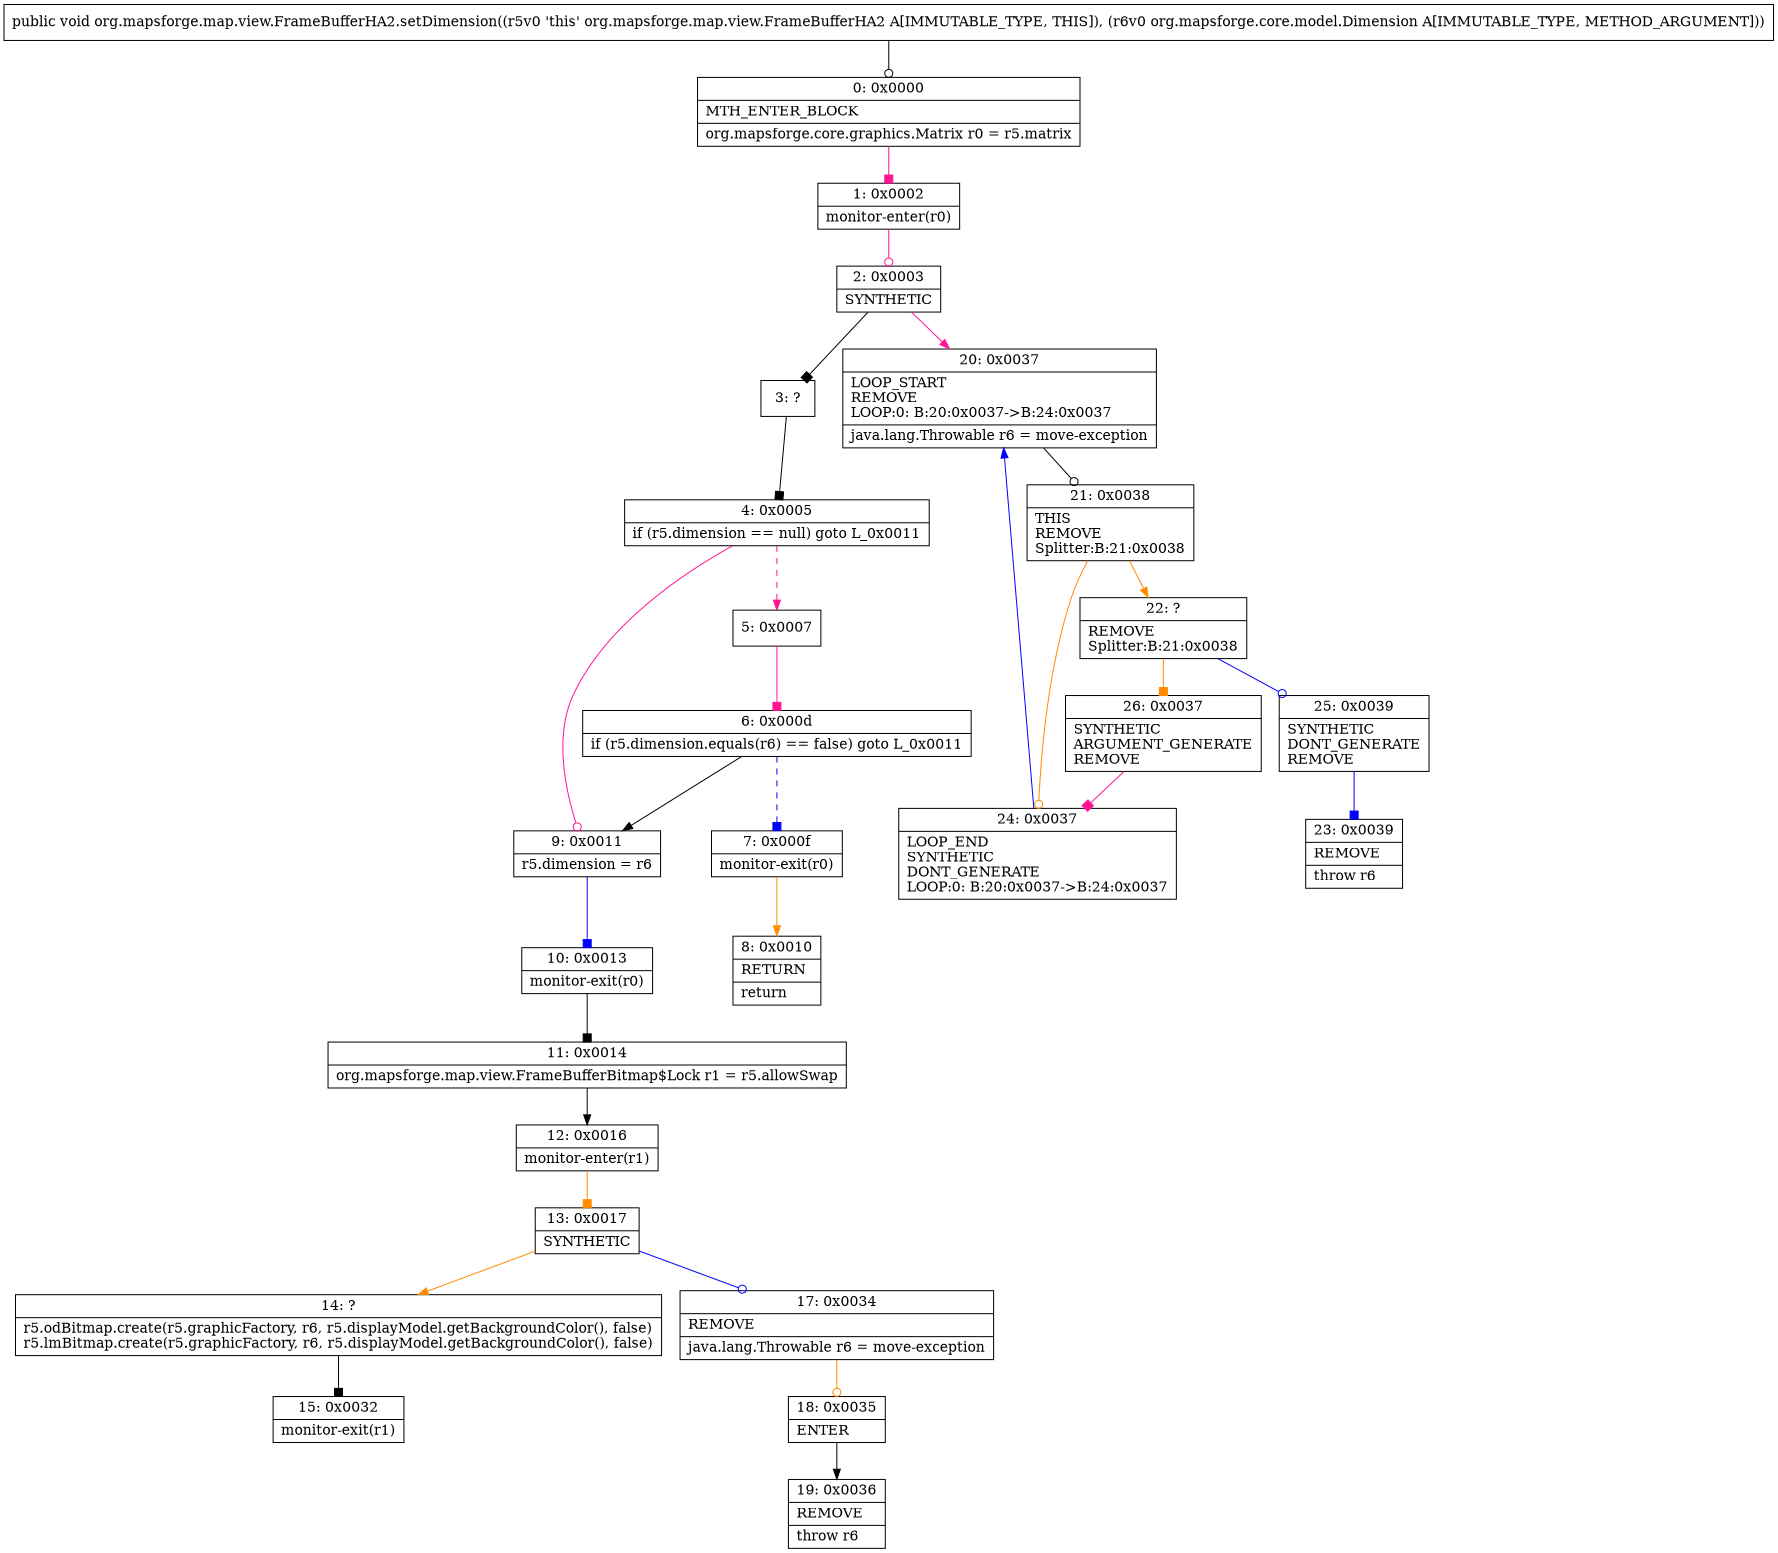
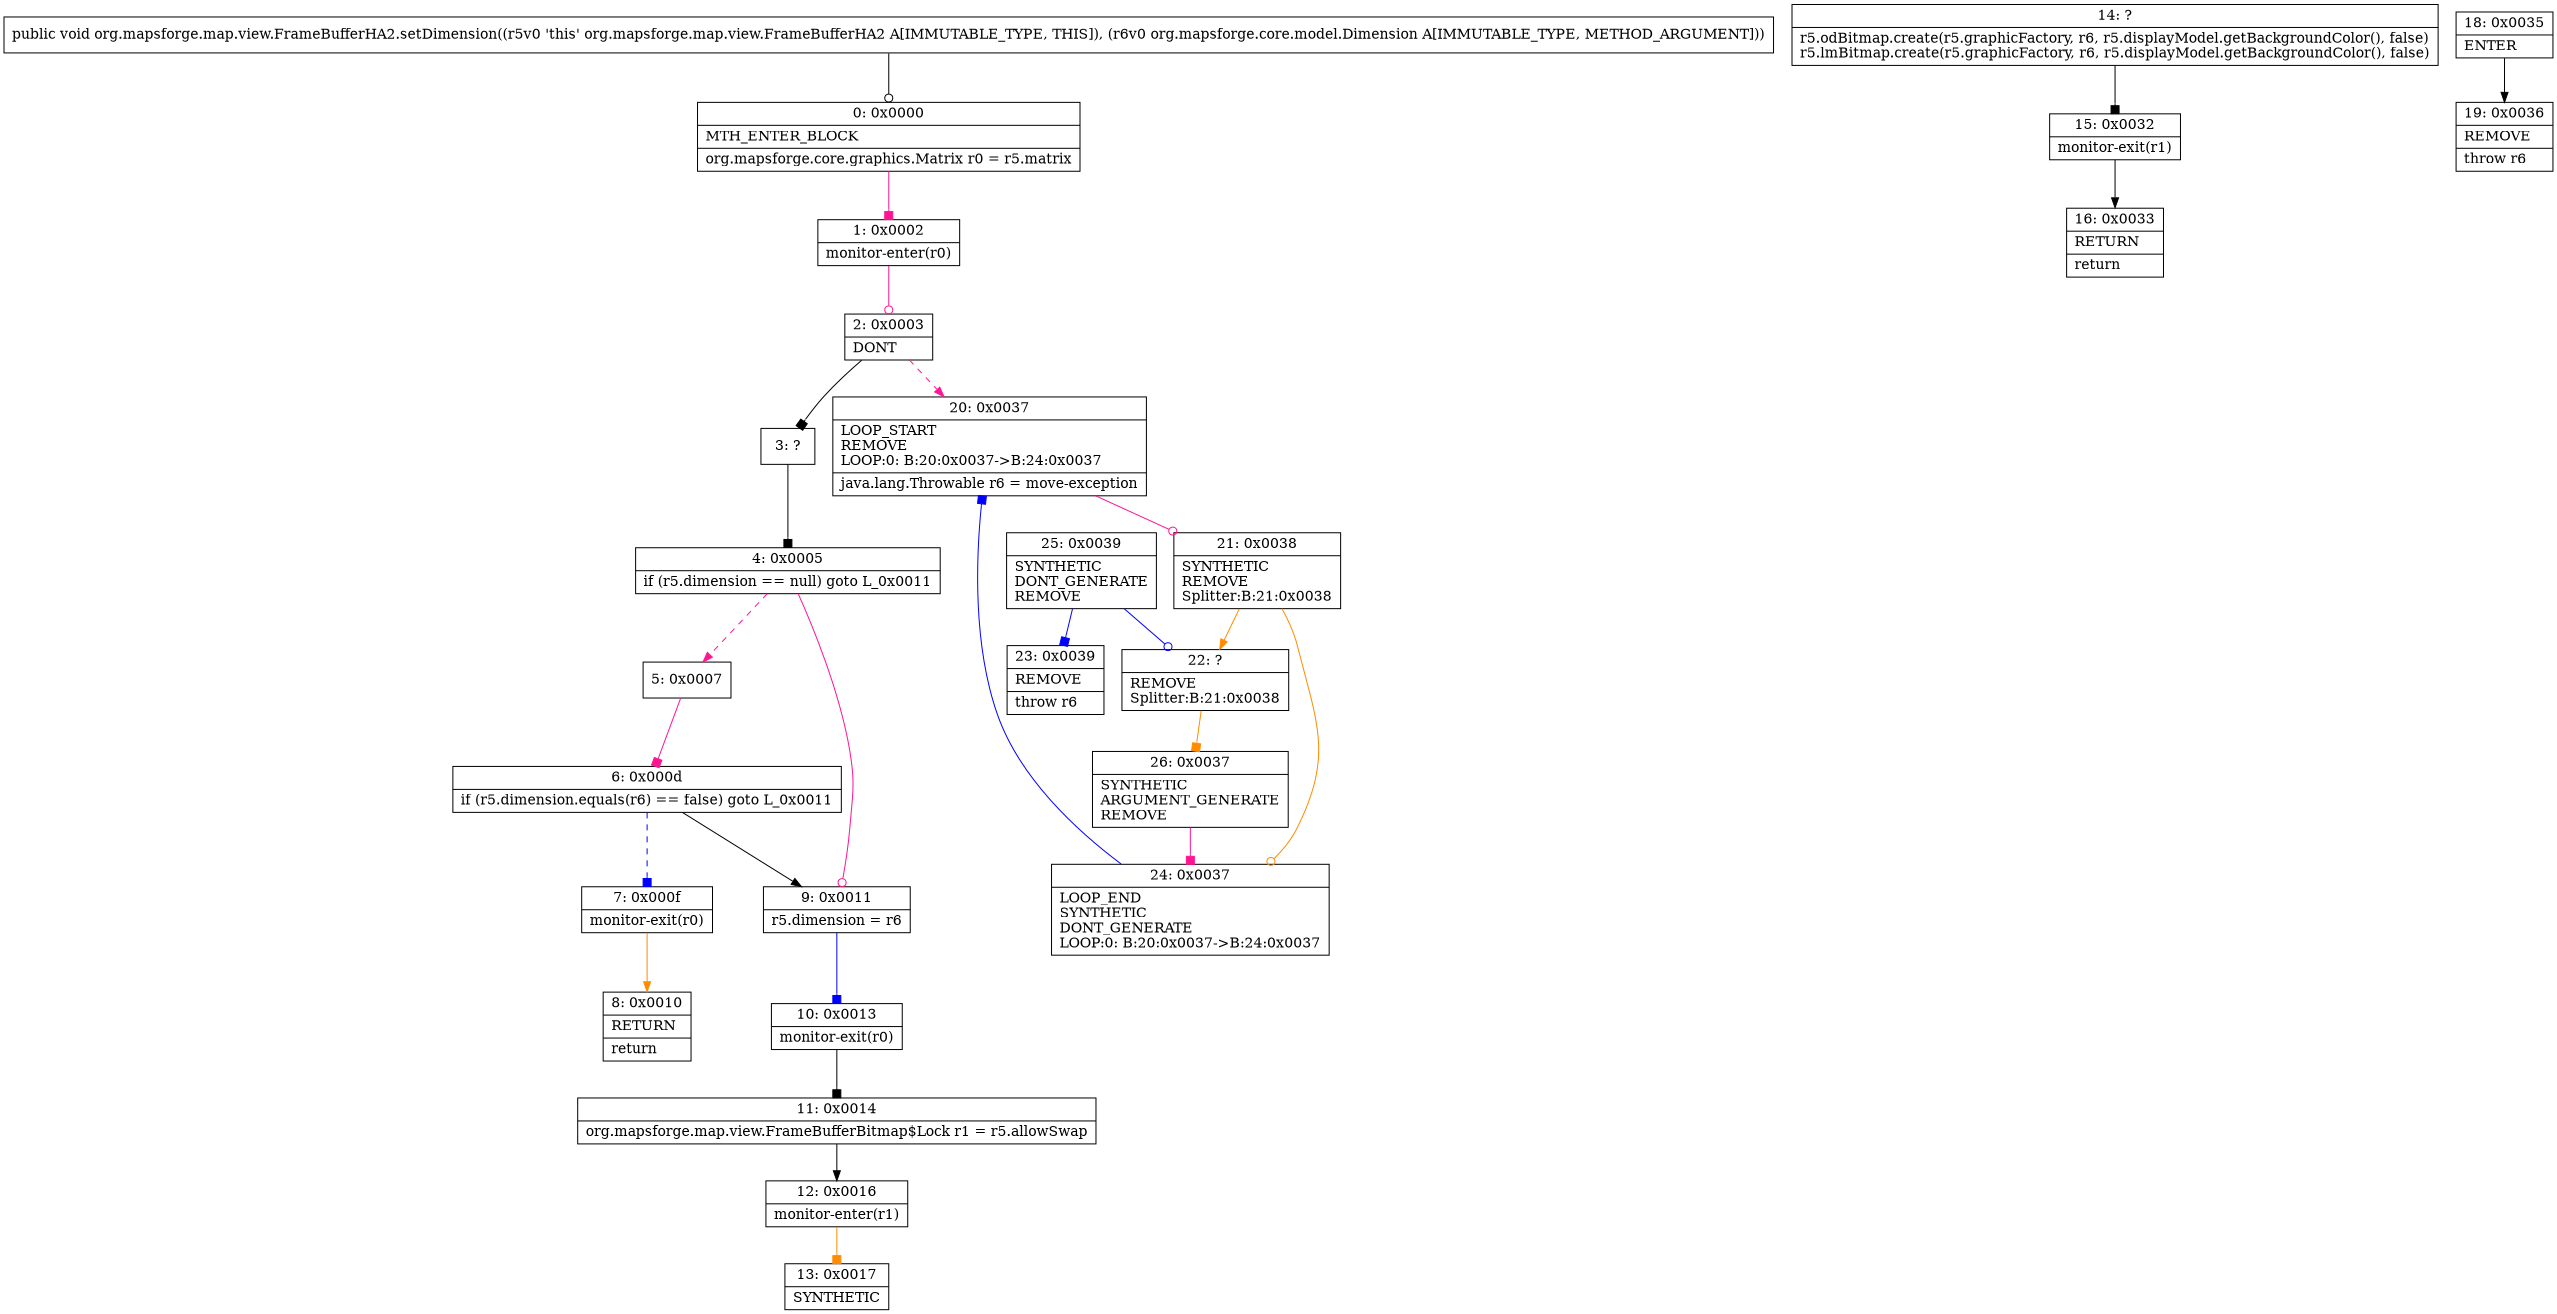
node "16: 0x0033": added
node "2: 0x0003": text "SYNTHETIC" -> "DONT"
edge "2: 0x0003" -> "20: 0x0037": style solid -> dashed
edge "20: 0x0037" -> "21: 0x0038": color black -> deeppink
node "21: 0x0038": text "THIS" -> "SYNTHETIC"
edge "24: 0x0037" -> "20: 0x0037": arrowhead normal -> box
edge "22: ?" -> "25: 0x0039": reversed
edge "13: 0x0017" -> "14: ?": removed
node "17: 0x0034": removed
